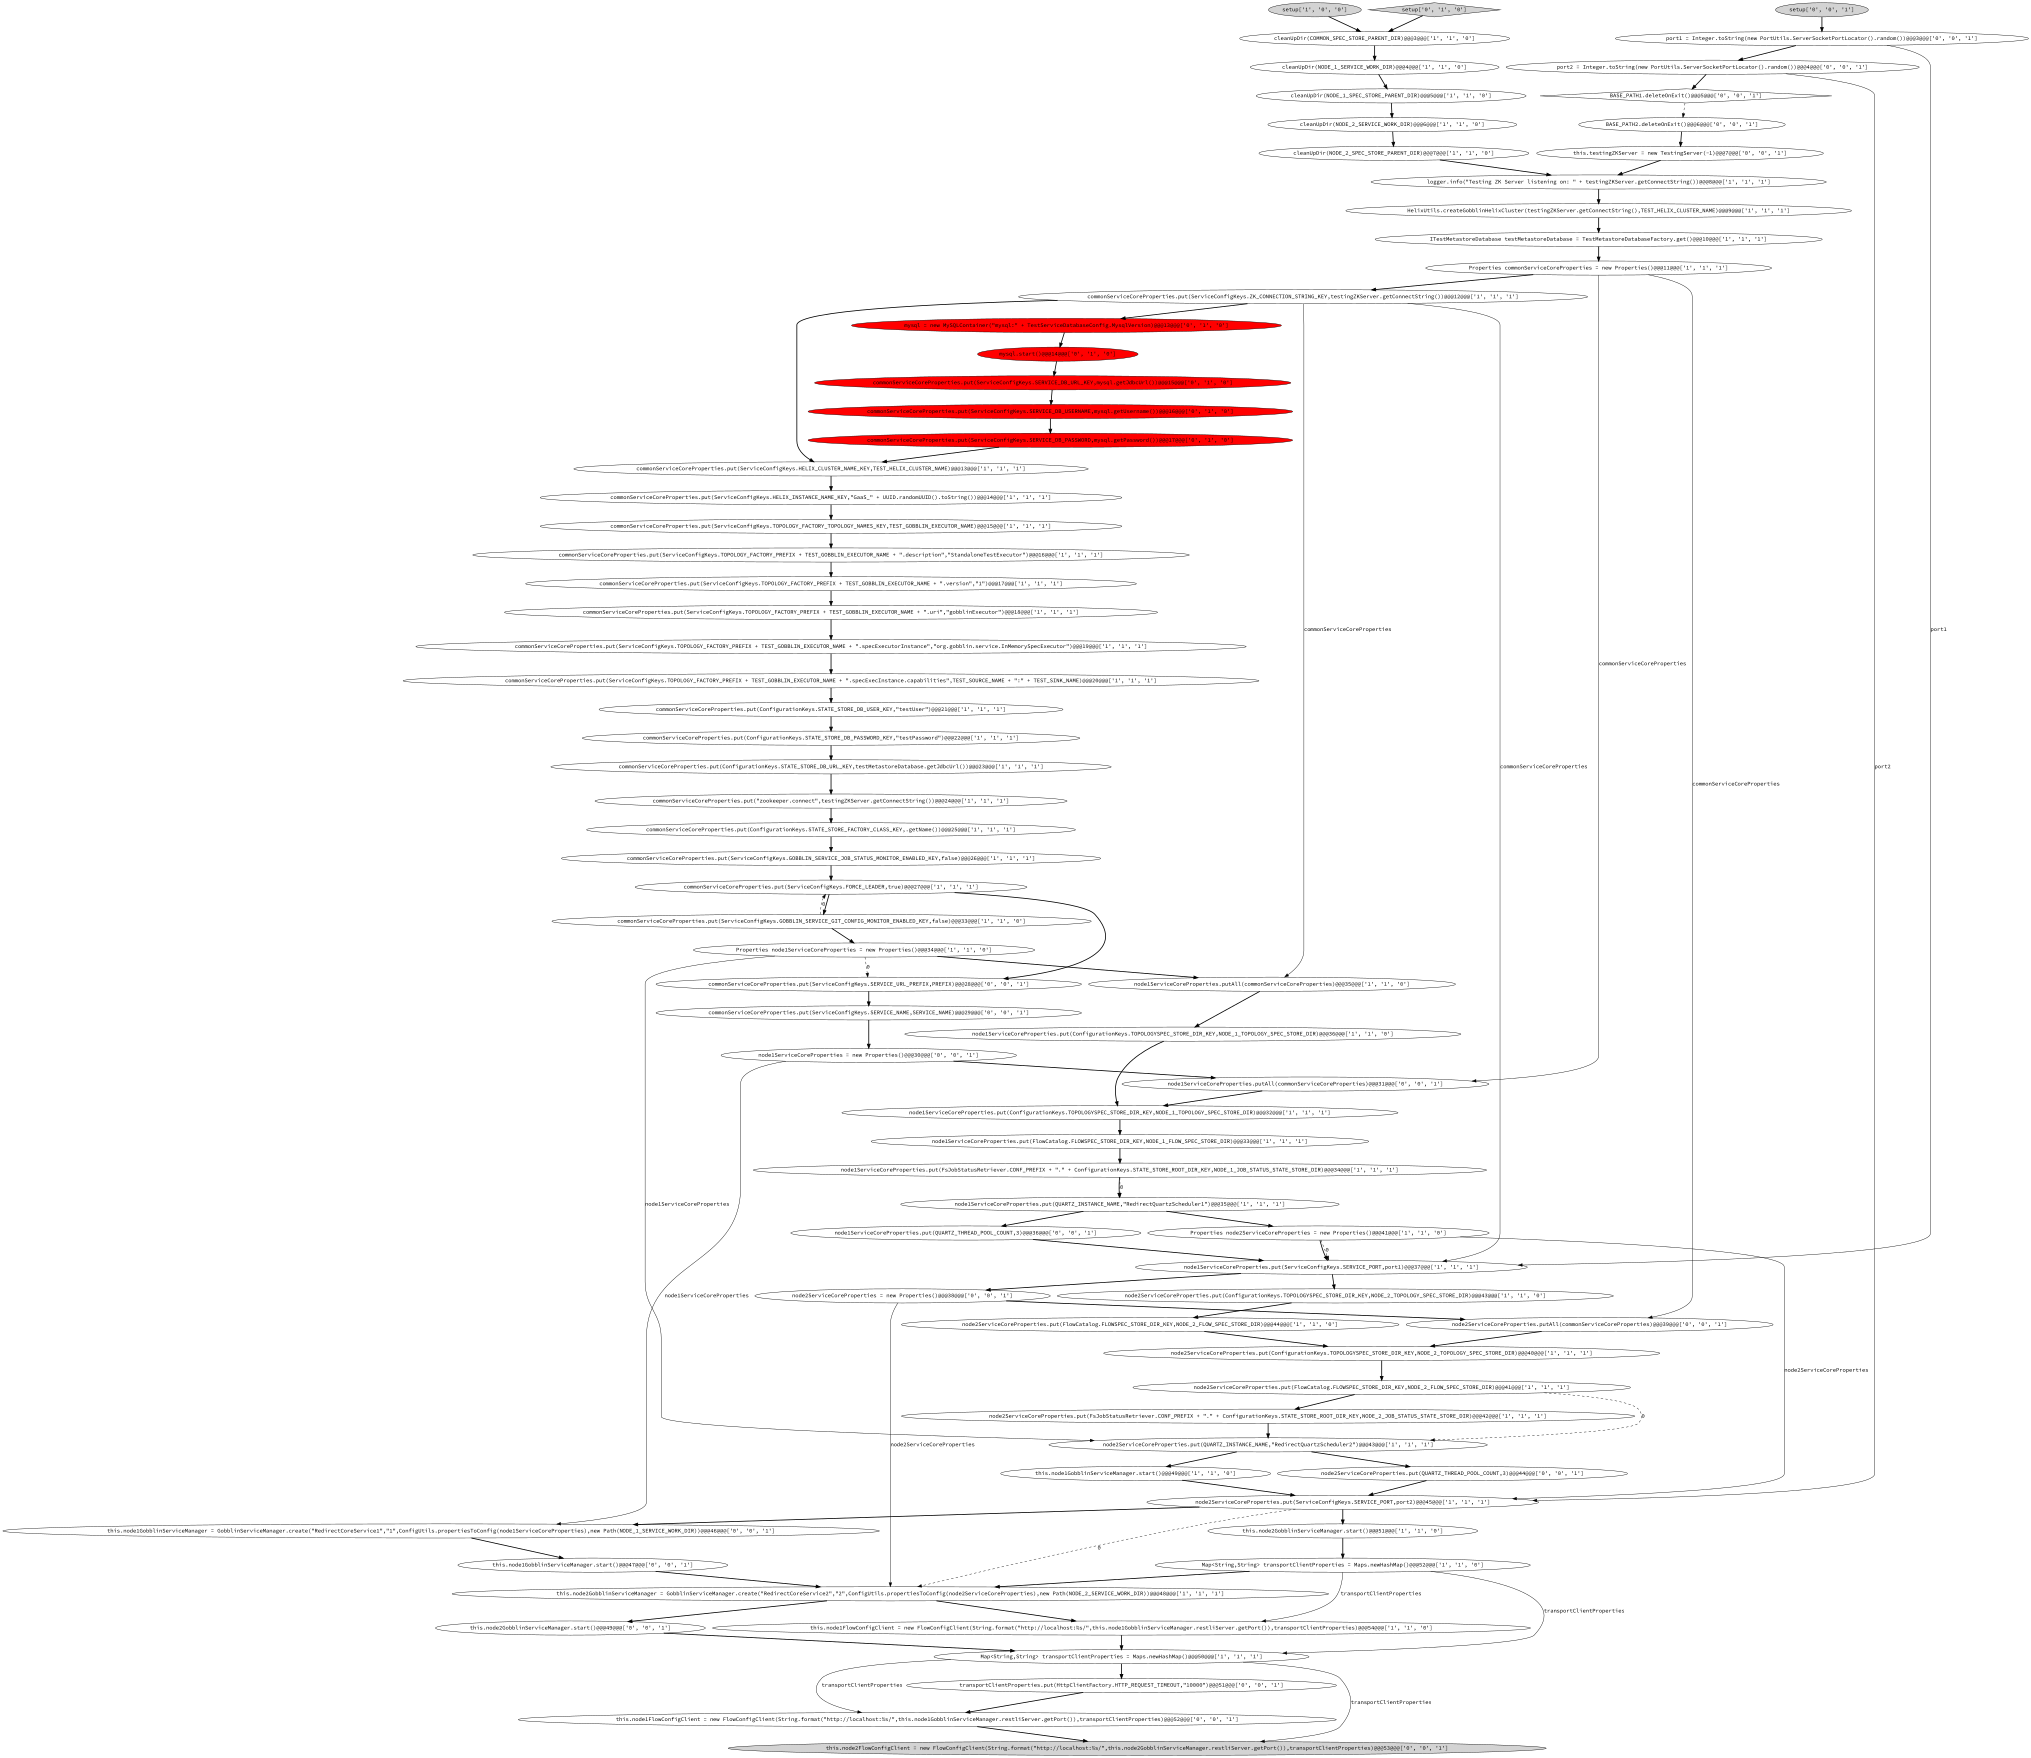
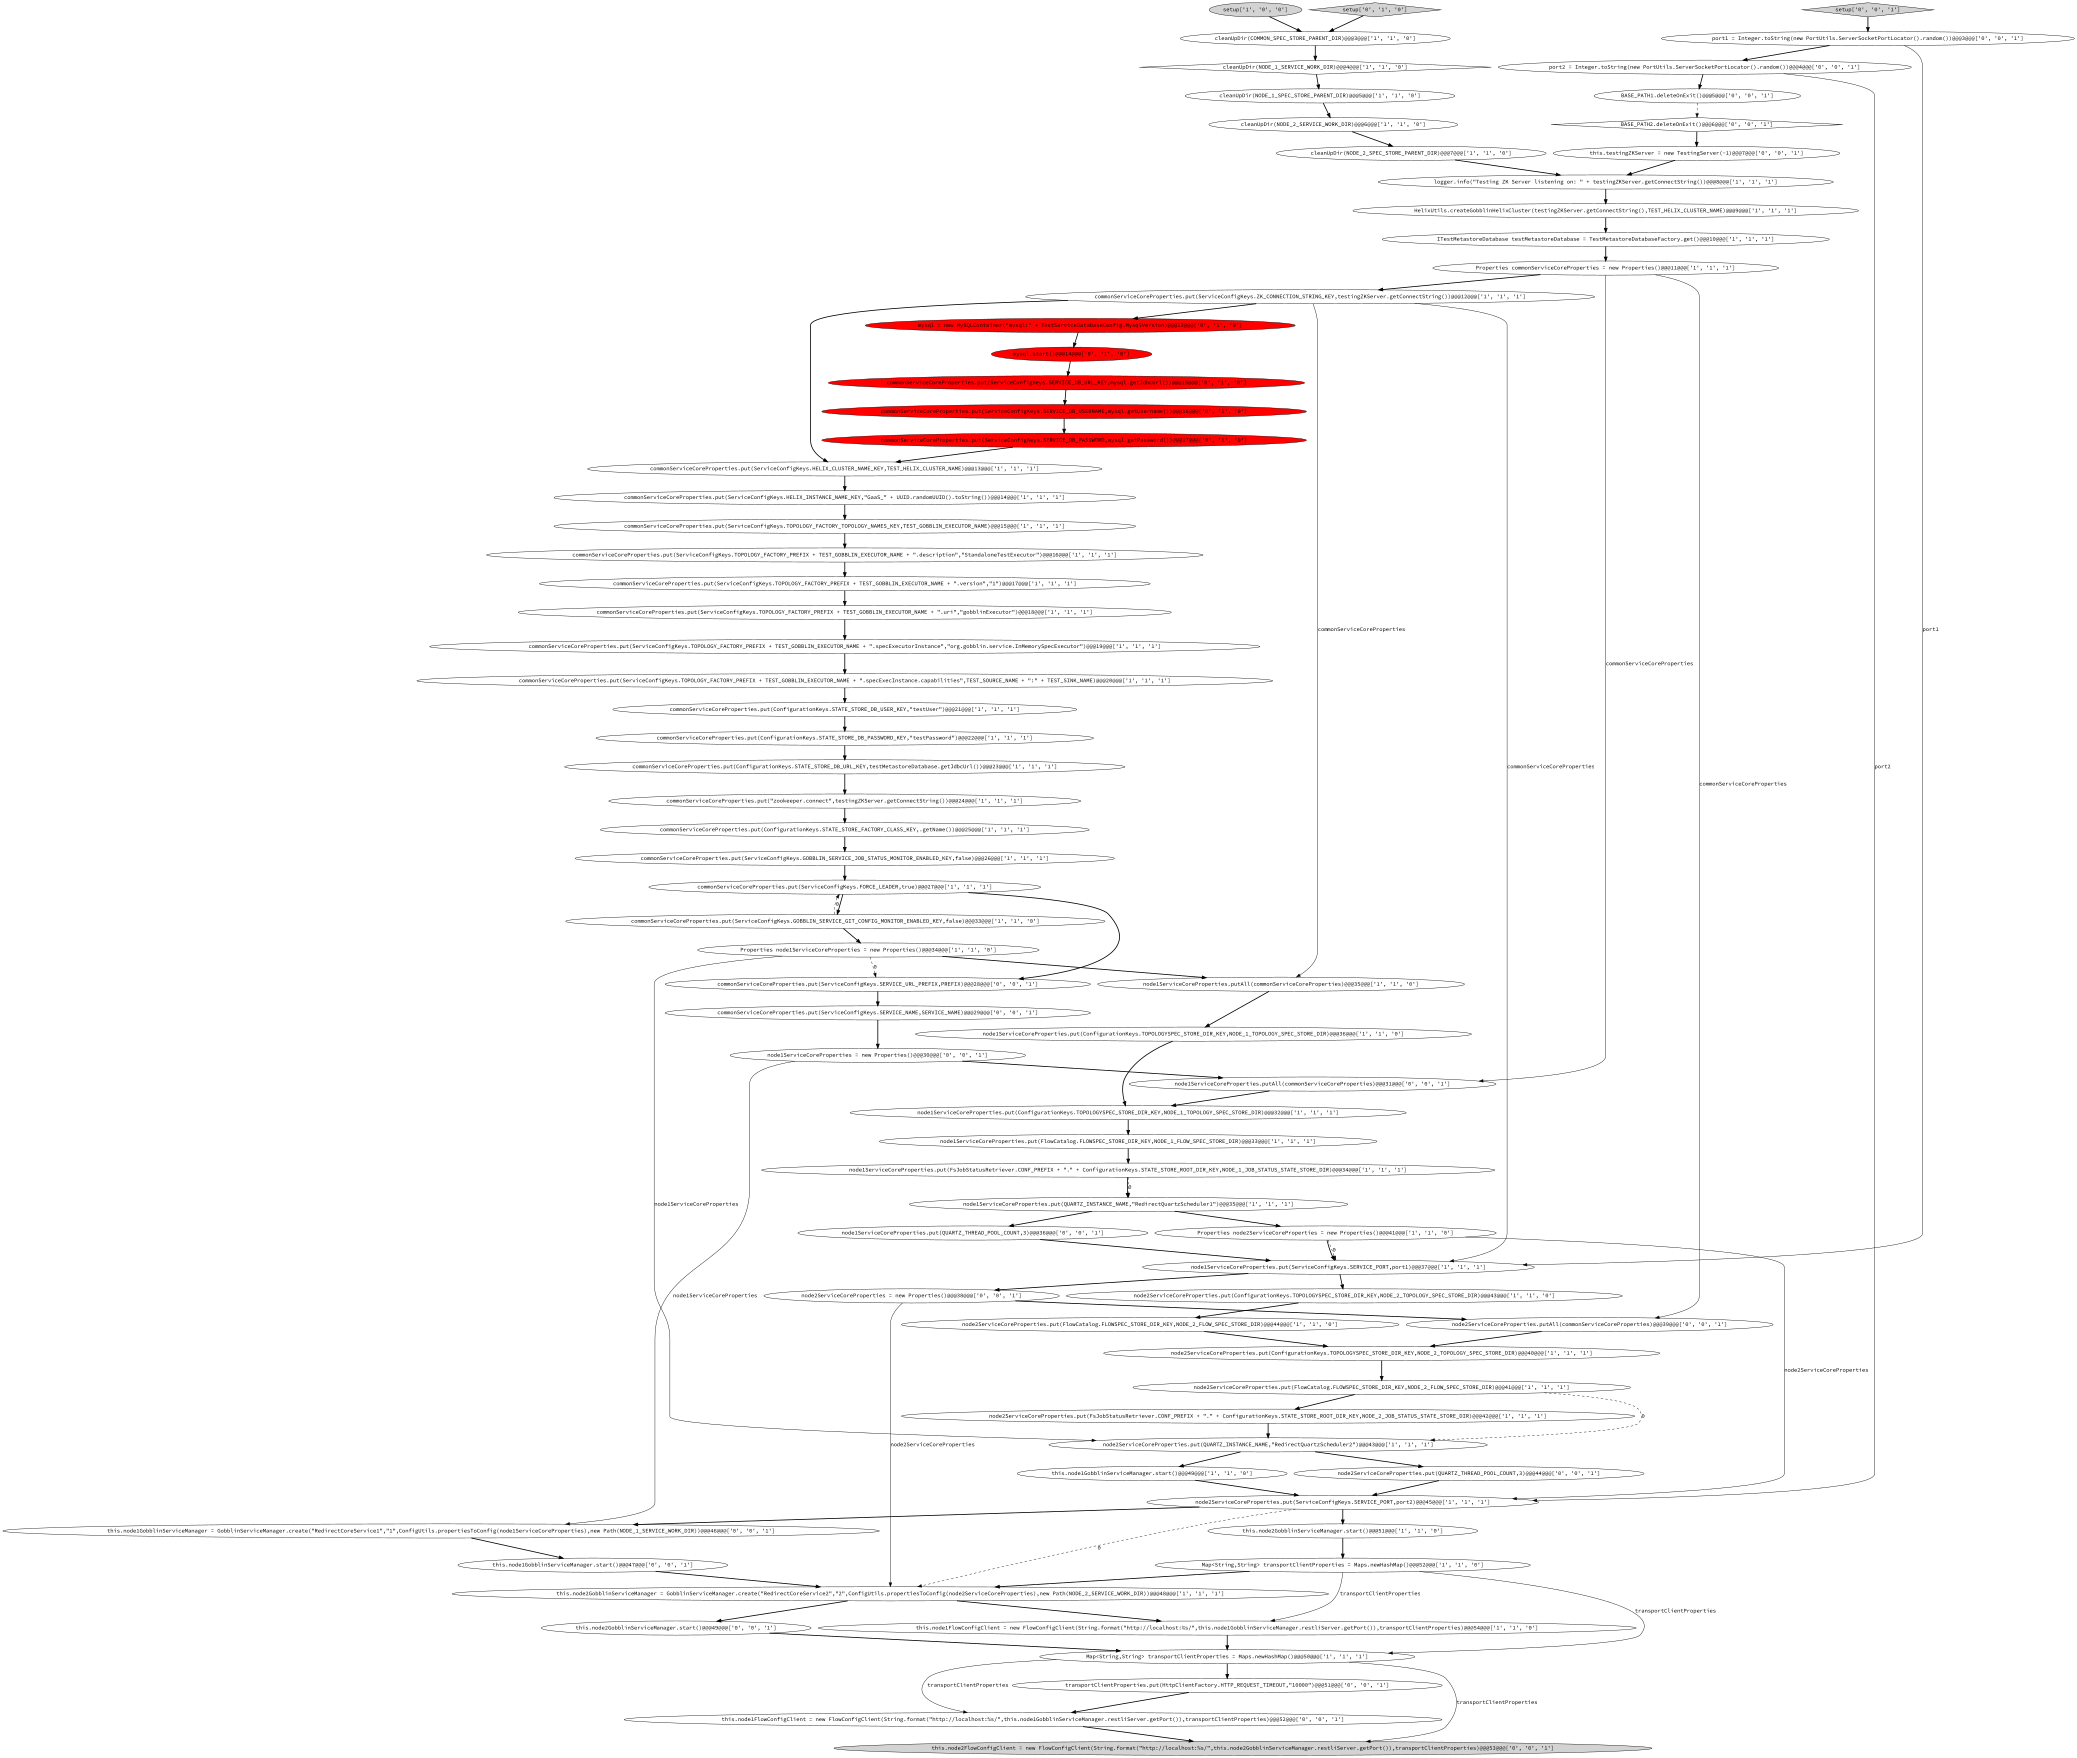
node "setup['0', '0', '1']": shape ellipse -> diamond
node "cleanUpDir(NODE_1_SERVICE_WORK_DIR)@@@4@@@['1', '1', '0']": shape ellipse -> diamond
node "BASE_PATH1.deleteOnExit()@@@5@@@['0', '0', '1']": shape diamond -> ellipse
node "BASE_PATH2.deleteOnExit()@@@6@@@['0', '0', '1']": shape ellipse -> diamond
